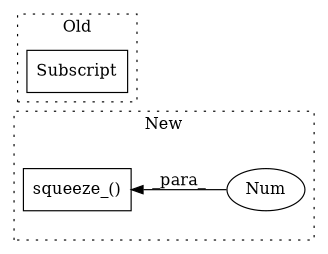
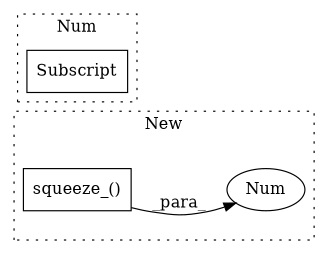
cluster "Old": label "Old" -> "Num"
edge "Num" -> "squeeze_()": reversed
